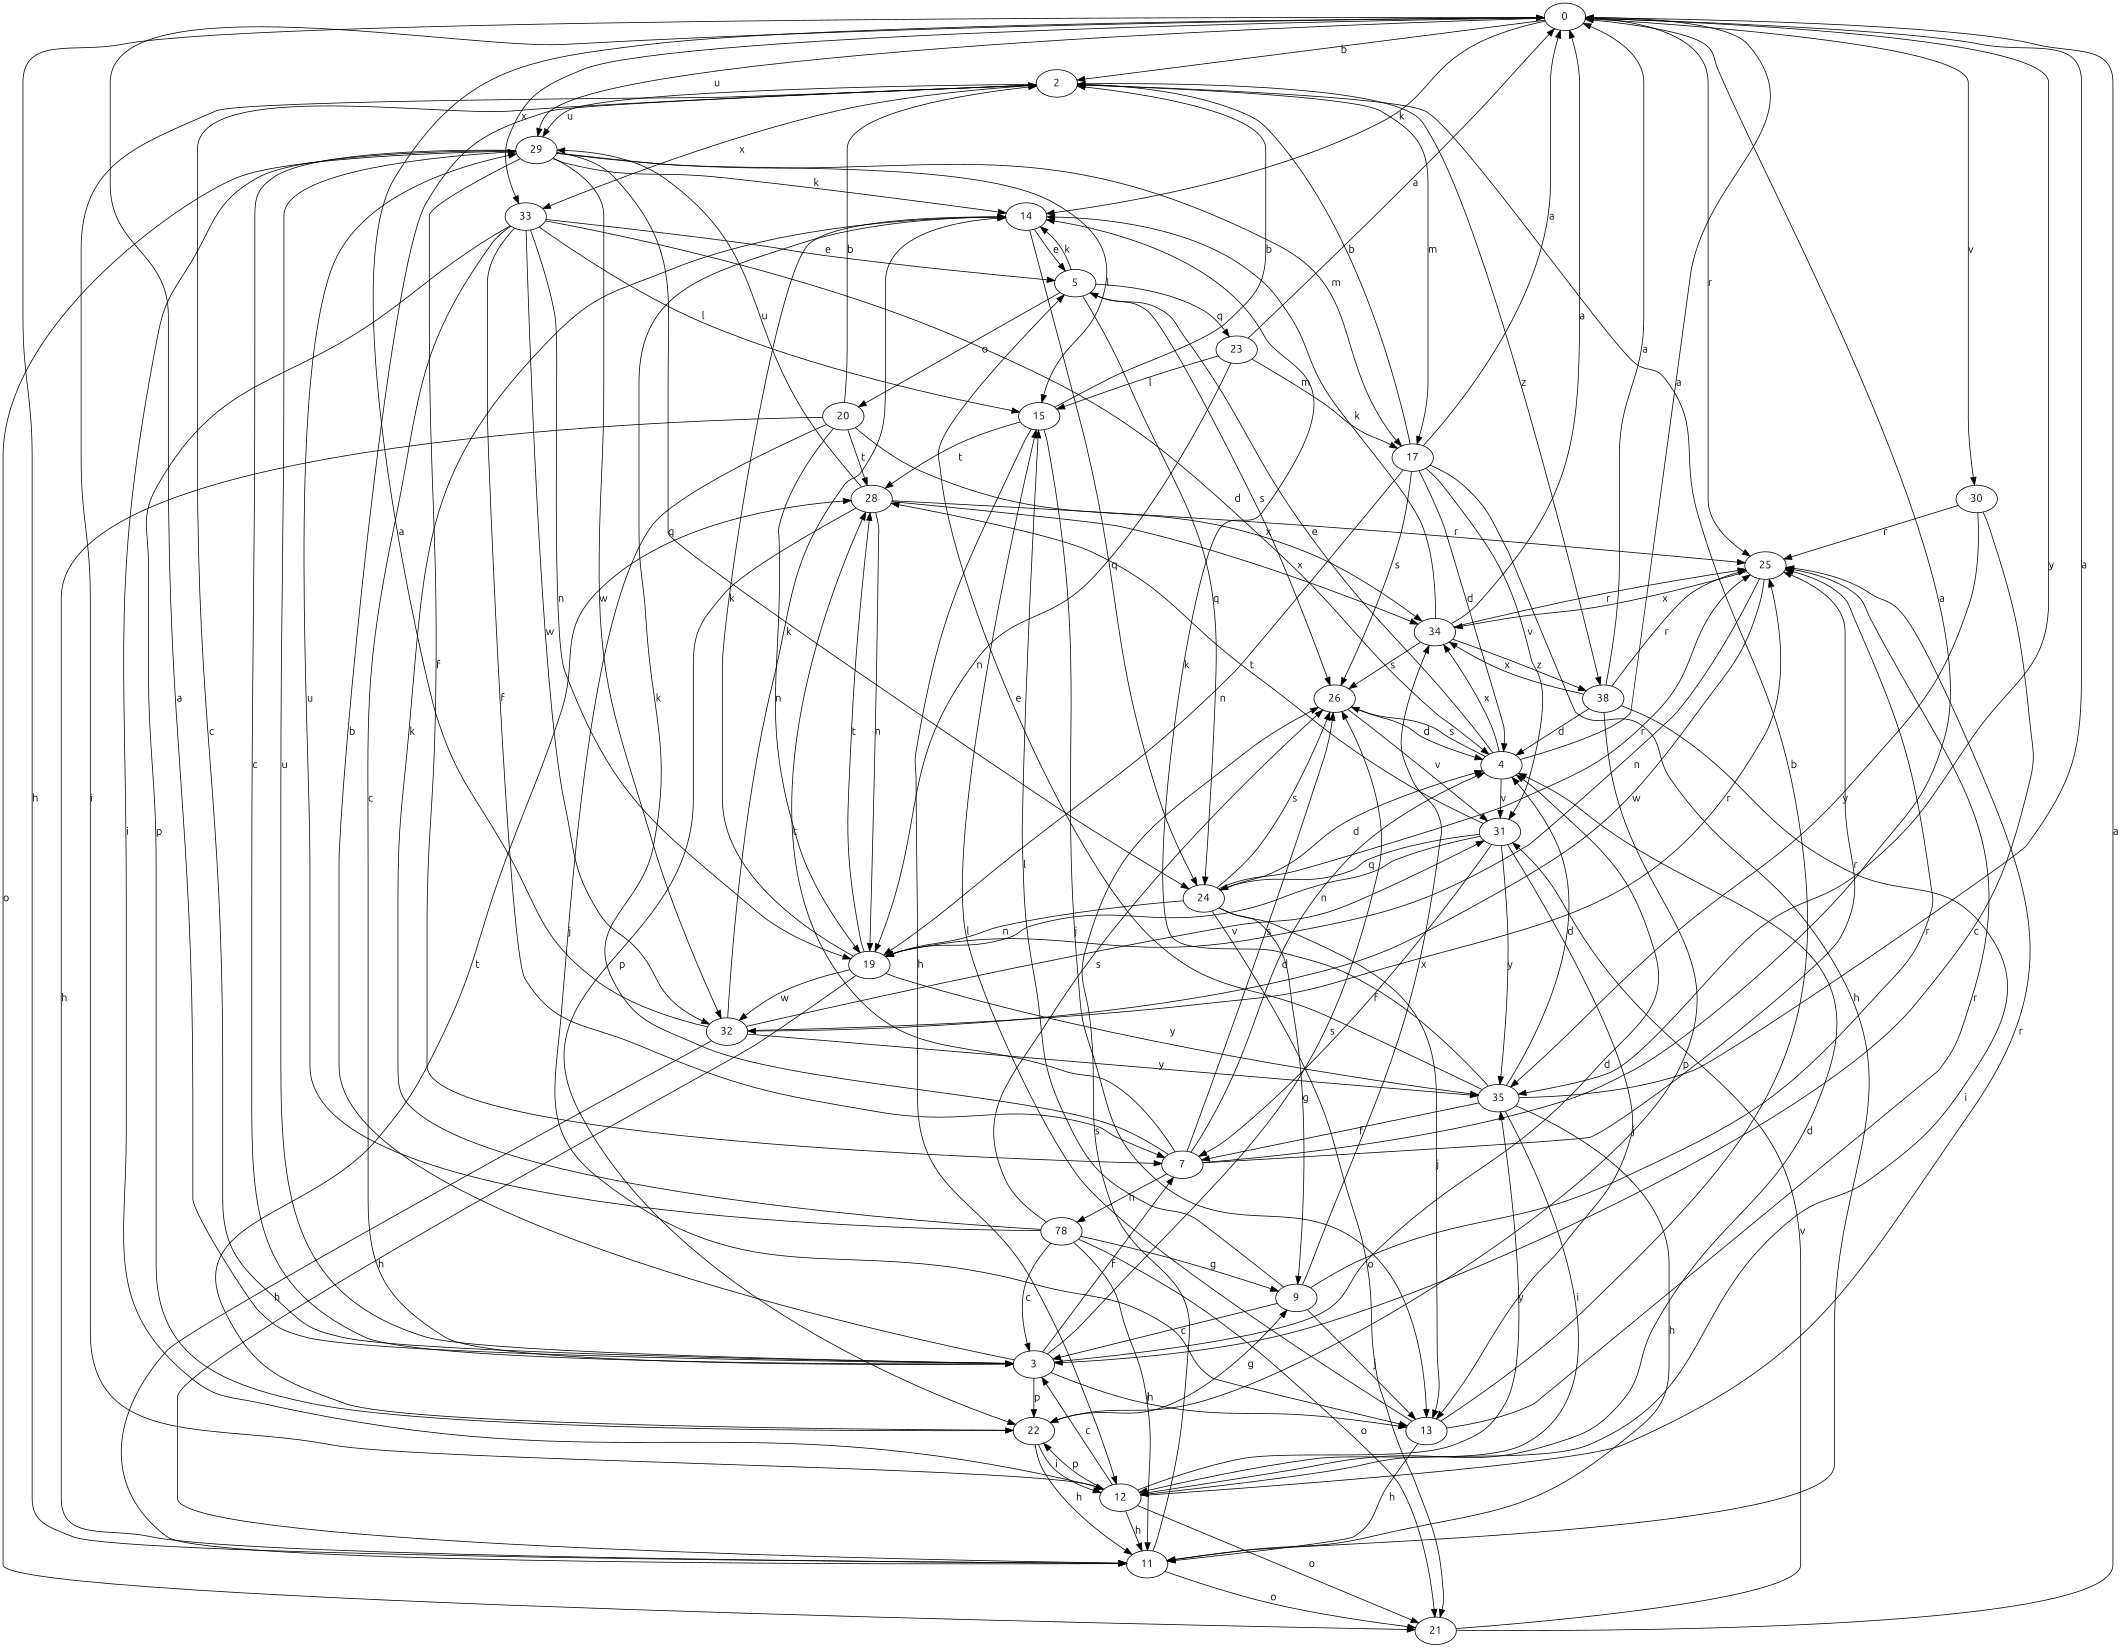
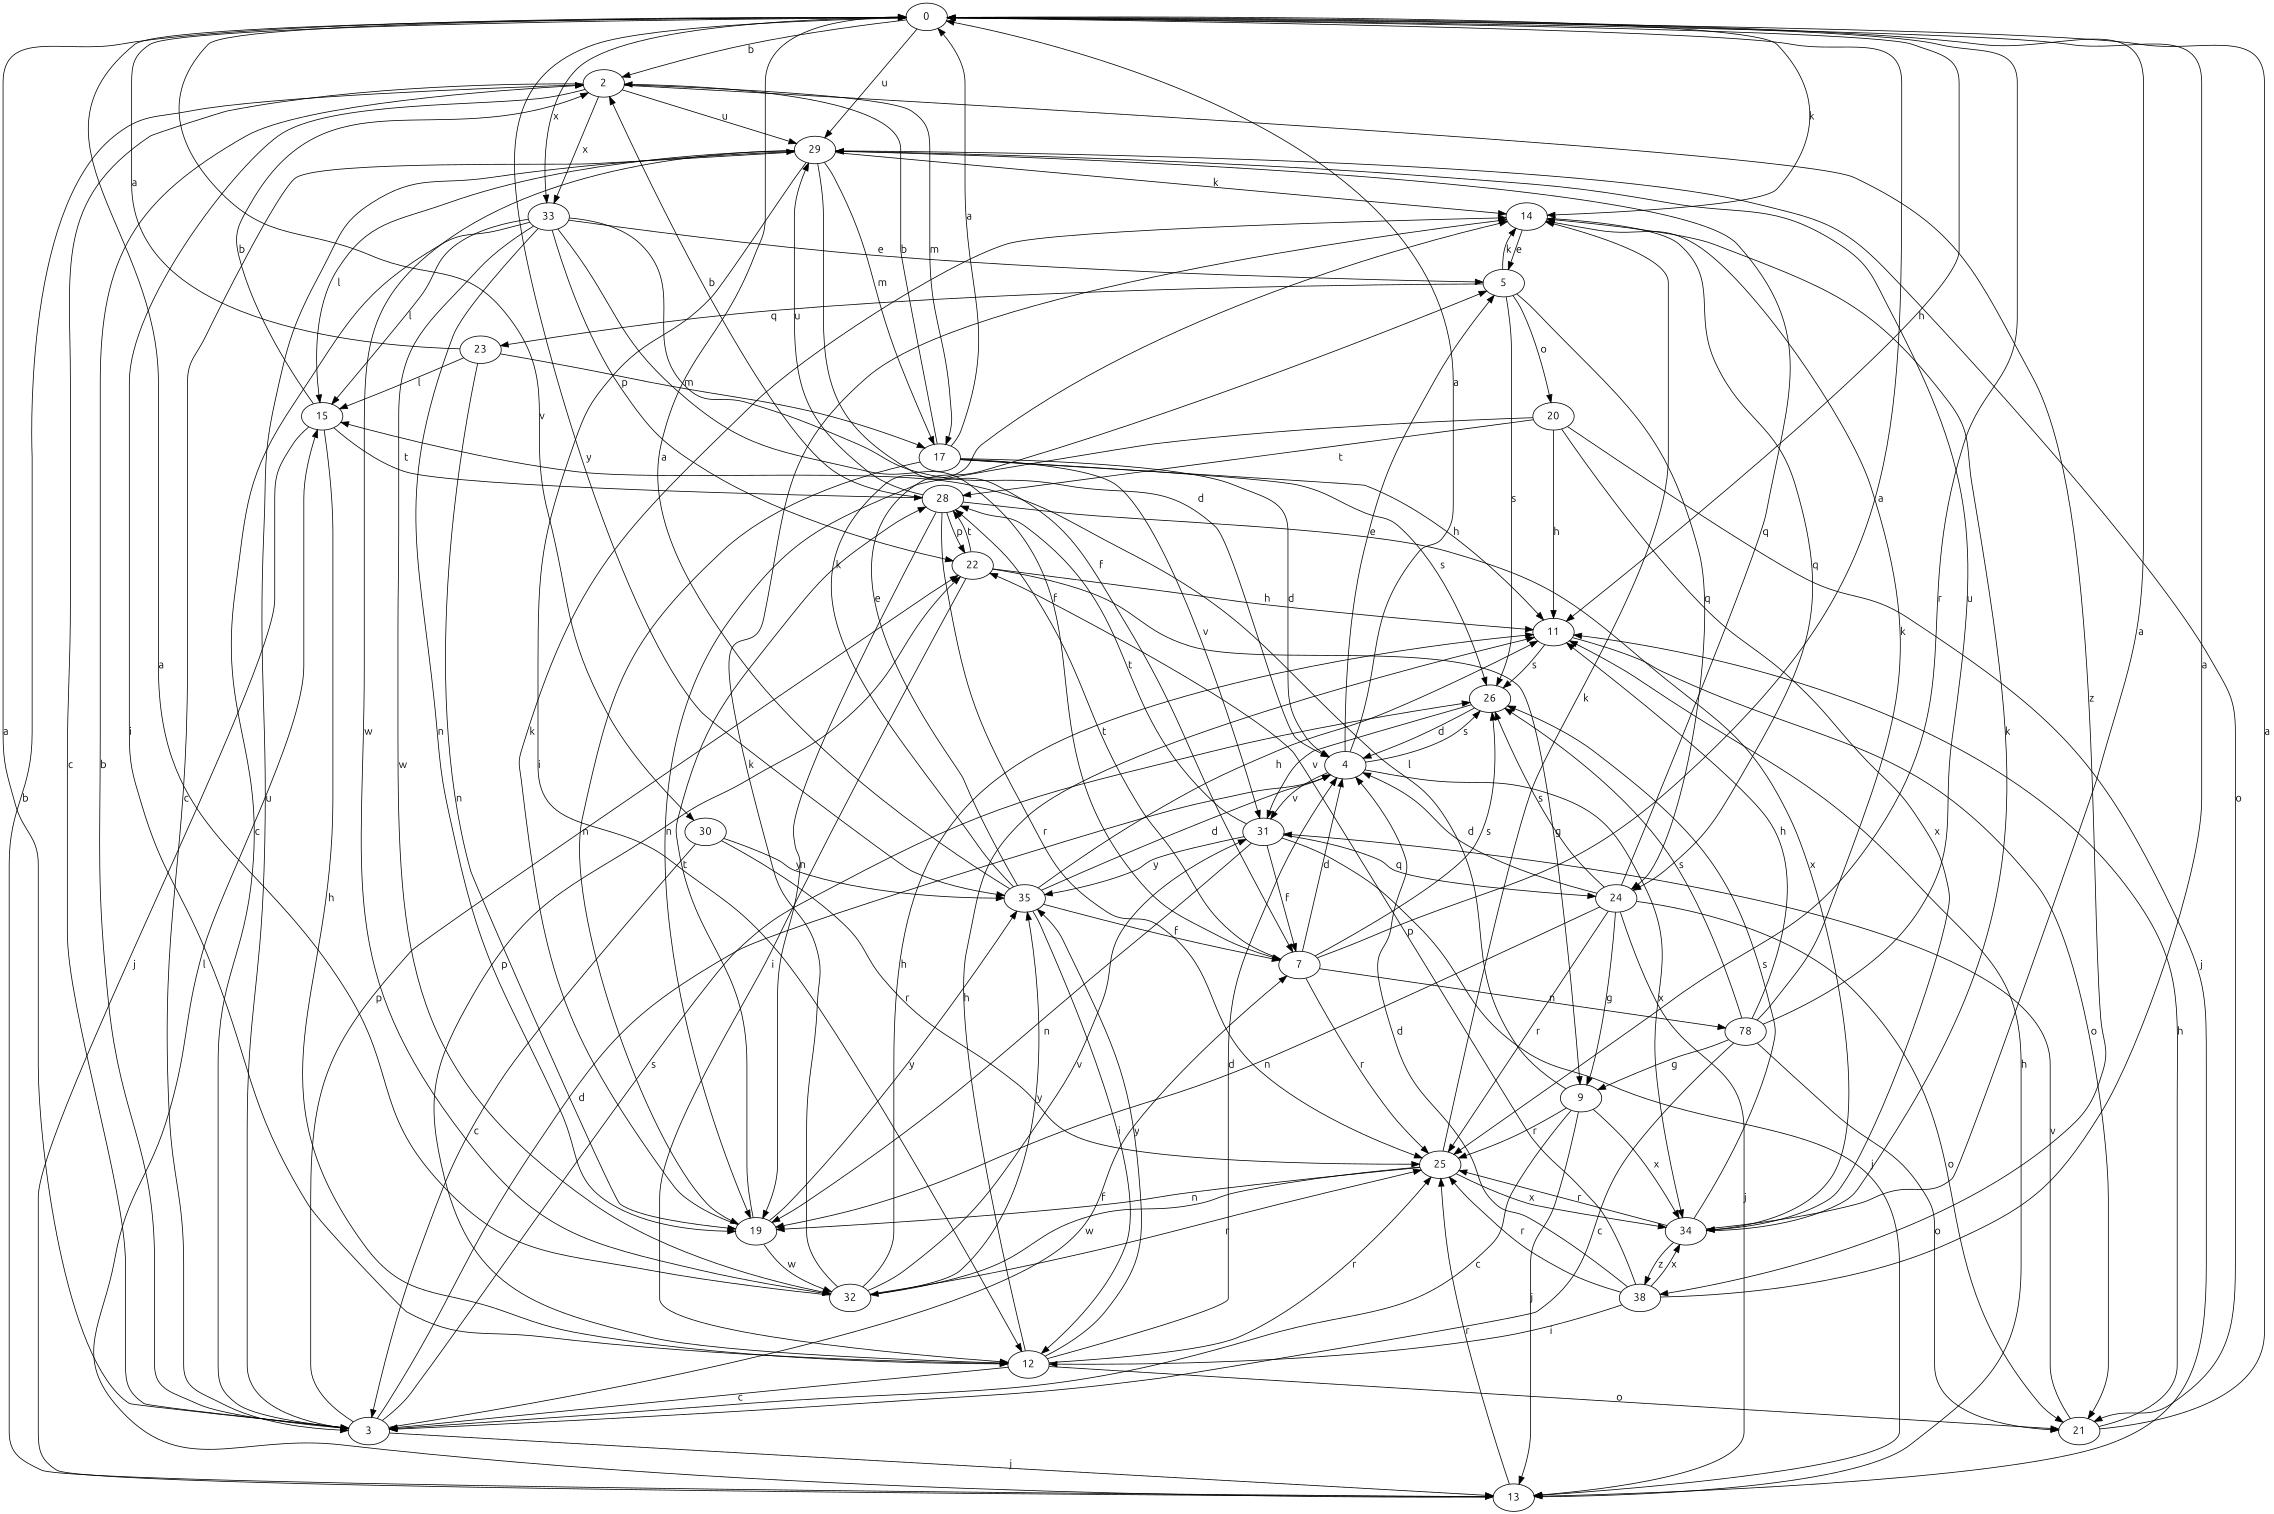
edge "20" -> "2": now "28" -> "2"
edge "29" -> "24": reversed
edge "7" -> "14": now "25" -> "14"
edge "19" -> "11": now "21" -> "11"
